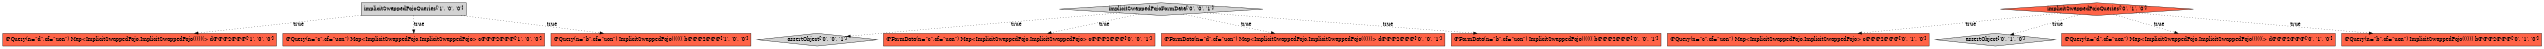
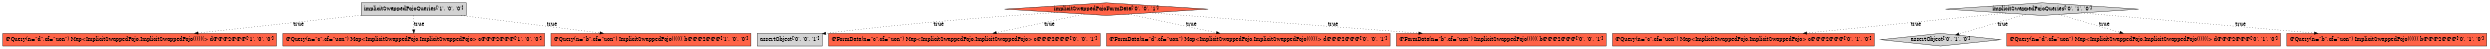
node "implicitSwappedPojoFormData['0', '0', '1']": fillcolor lightgray -> tomato
node "implicitSwappedPojoQueries['0', '1', '0']": fillcolor tomato -> lightgray
node "assertObject['0', '0', '1']": shape diamond -> box
